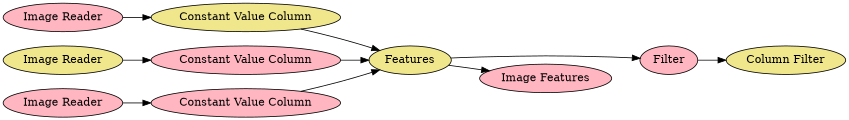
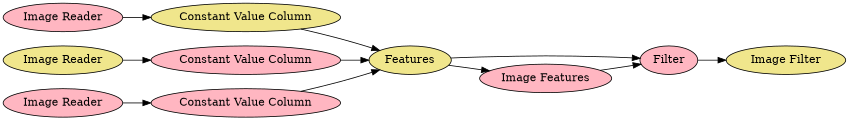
node "Column Filter": label "Column Filter" -> "Image Filter"
edge "Image Features" -> "Filter": added
